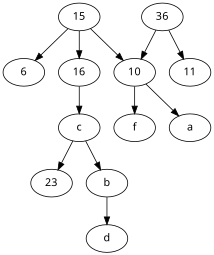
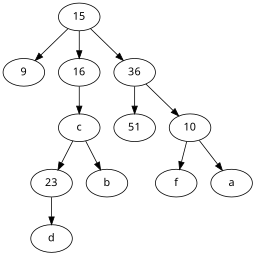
edge "15" -> "10": now "15" -> "36"
node "6": label "6" -> "9"
node "11": label "11" -> "51"
edge "b" -> "d": now "23" -> "d"
